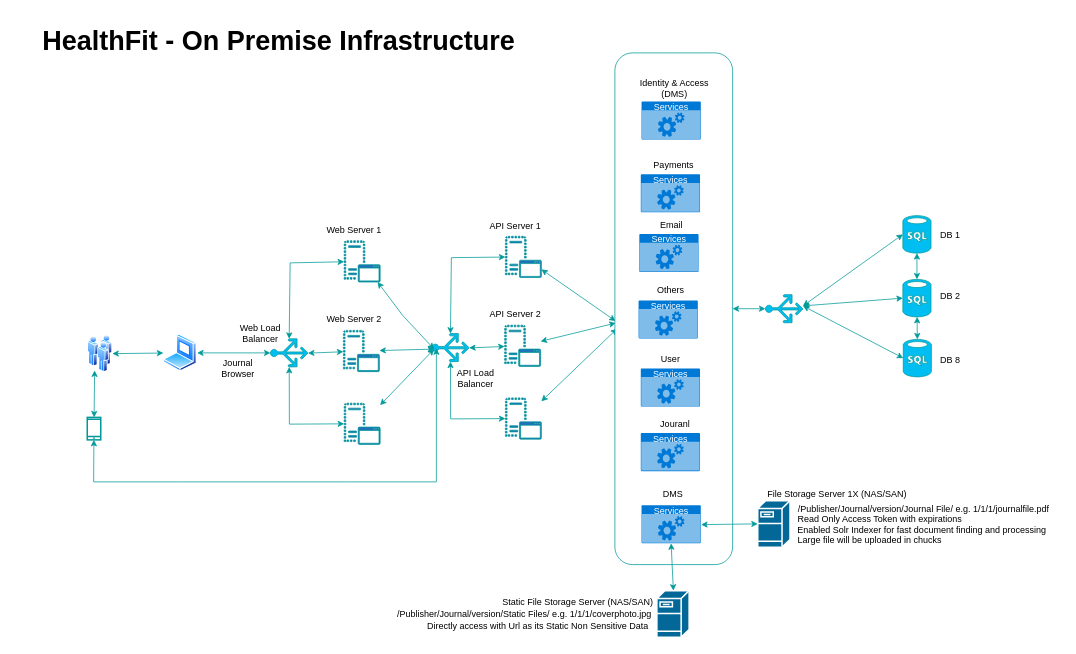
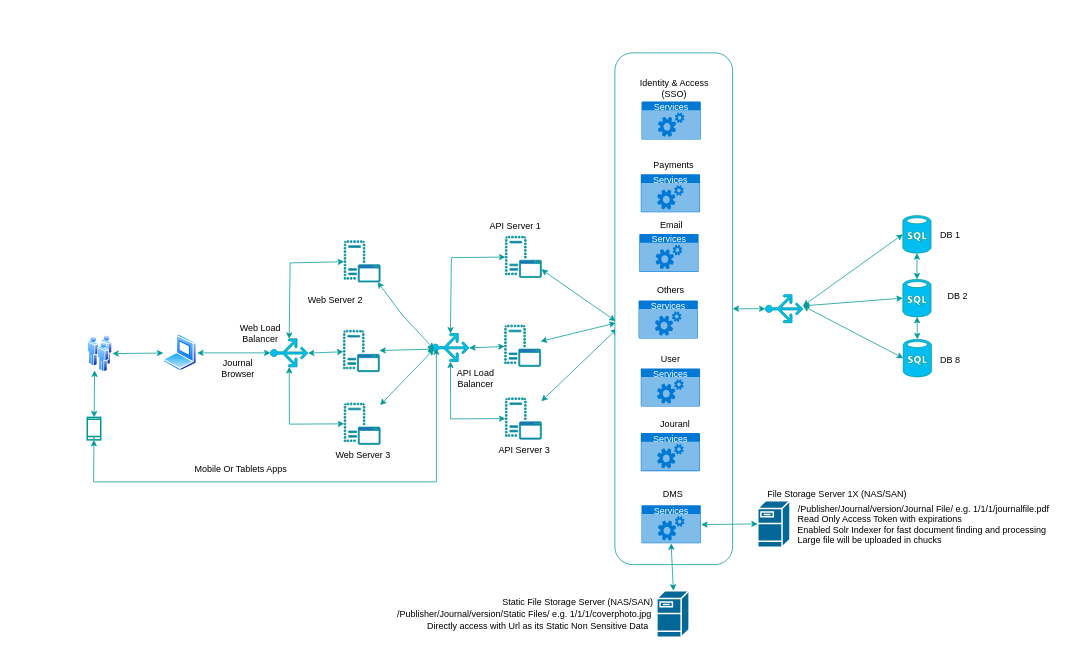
node "HealthFit - On Premise Infrastructure": removed
node "Identity & Access (DMS)": label "Identity & Access (DMS)" -> "Identity & Access (SSO)"
node "Web Server 1": removed
node "DB 2": moved (950, 297) -> (957, 297)
node "API Server 2": removed
node "Web Server 2": moved (354, 319) -> (335, 300)
node "API Server 3": added
node "Web Server 3": added
node "Mobile Or Tablets Apps": added
